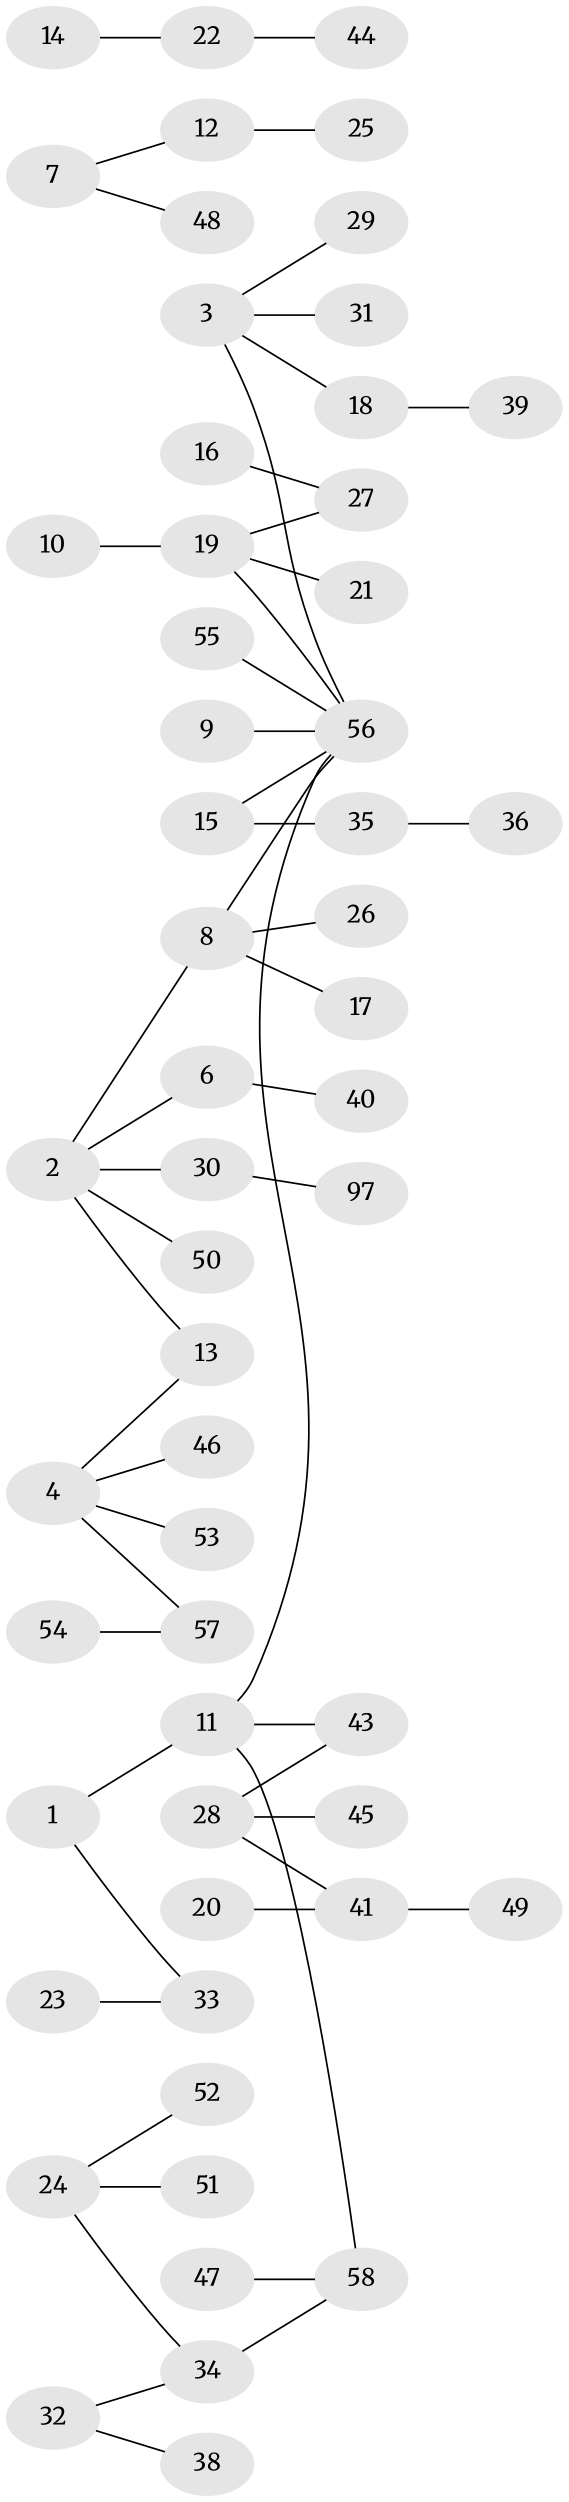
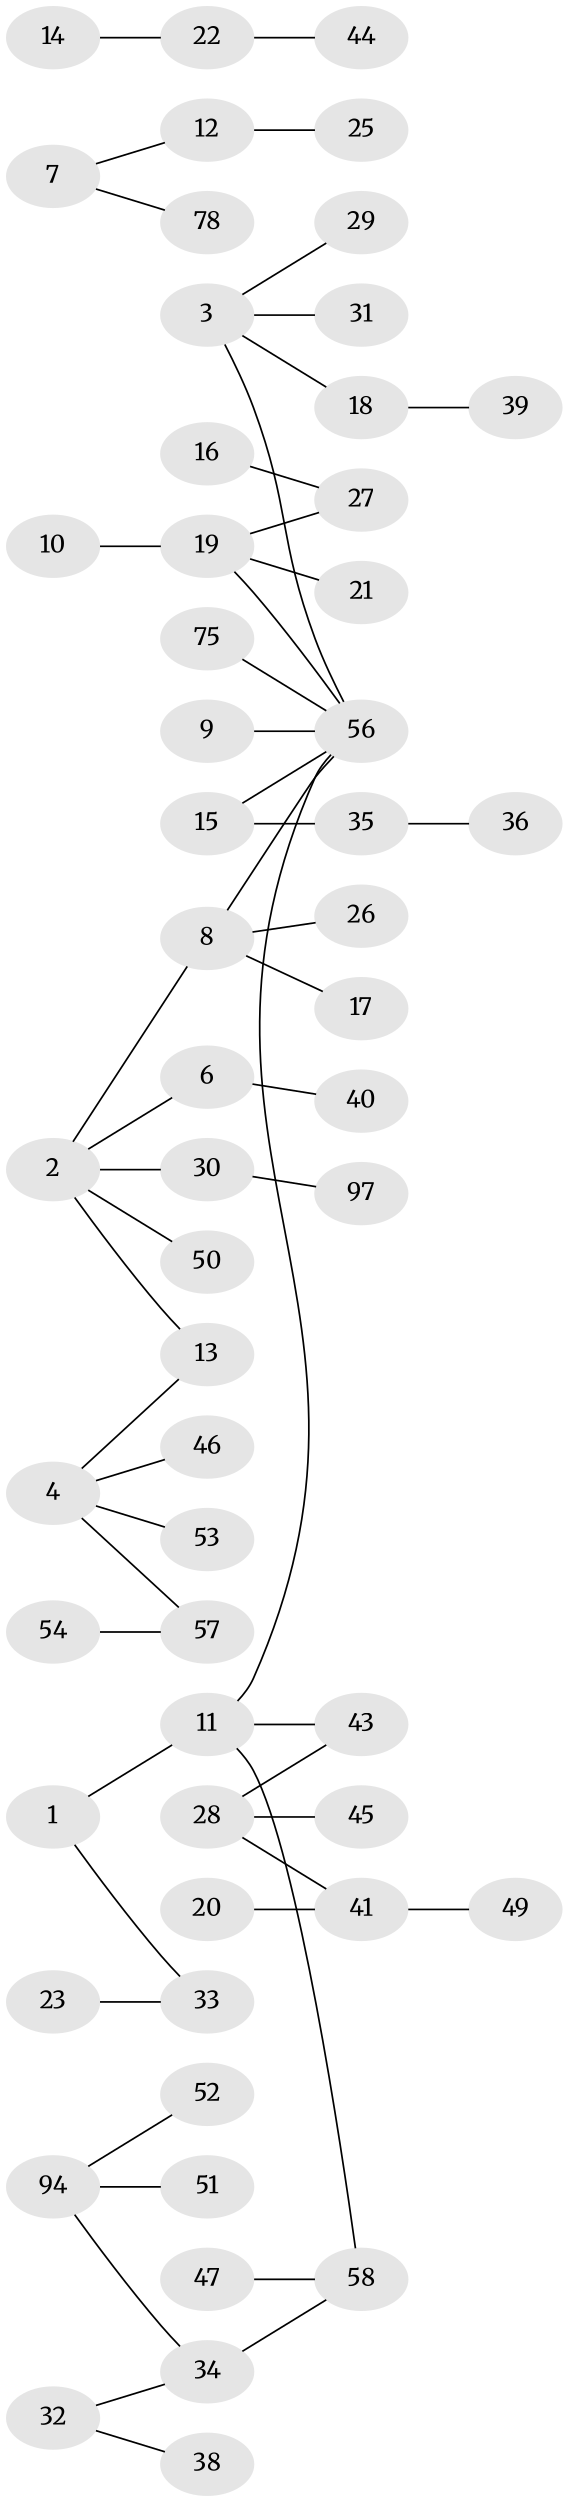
node "48": label "48" -> "78"
node "55": label "55" -> "75"
node "24": label "24" -> "94"
